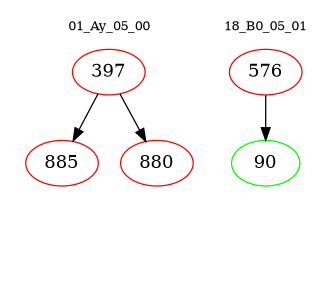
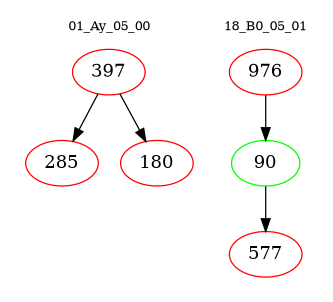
node "576": label "576" -> "976"
node "885": label "885" -> "285"
node "880": label "880" -> "180"
node "577": added
